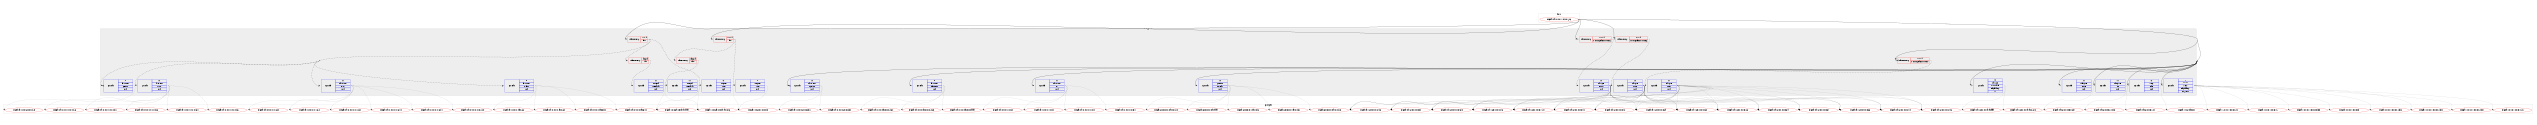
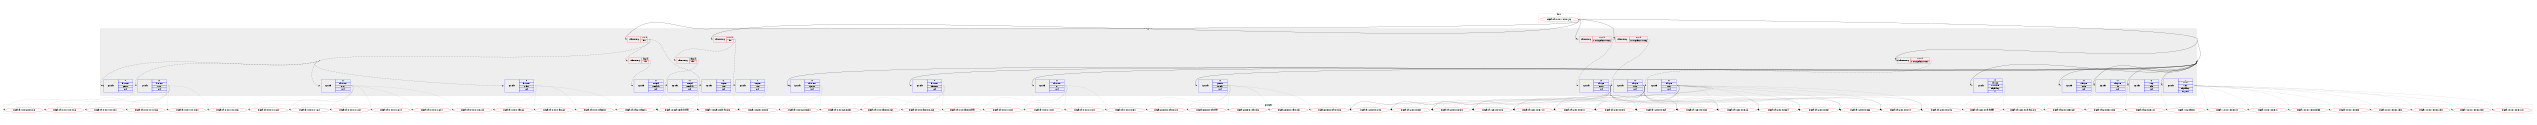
node "portage://dev-python/pytest-5.0.1": label "portage://dev-python/pytest-5.0.1" -> "portage://dev-media/pytest-5.0.1"
